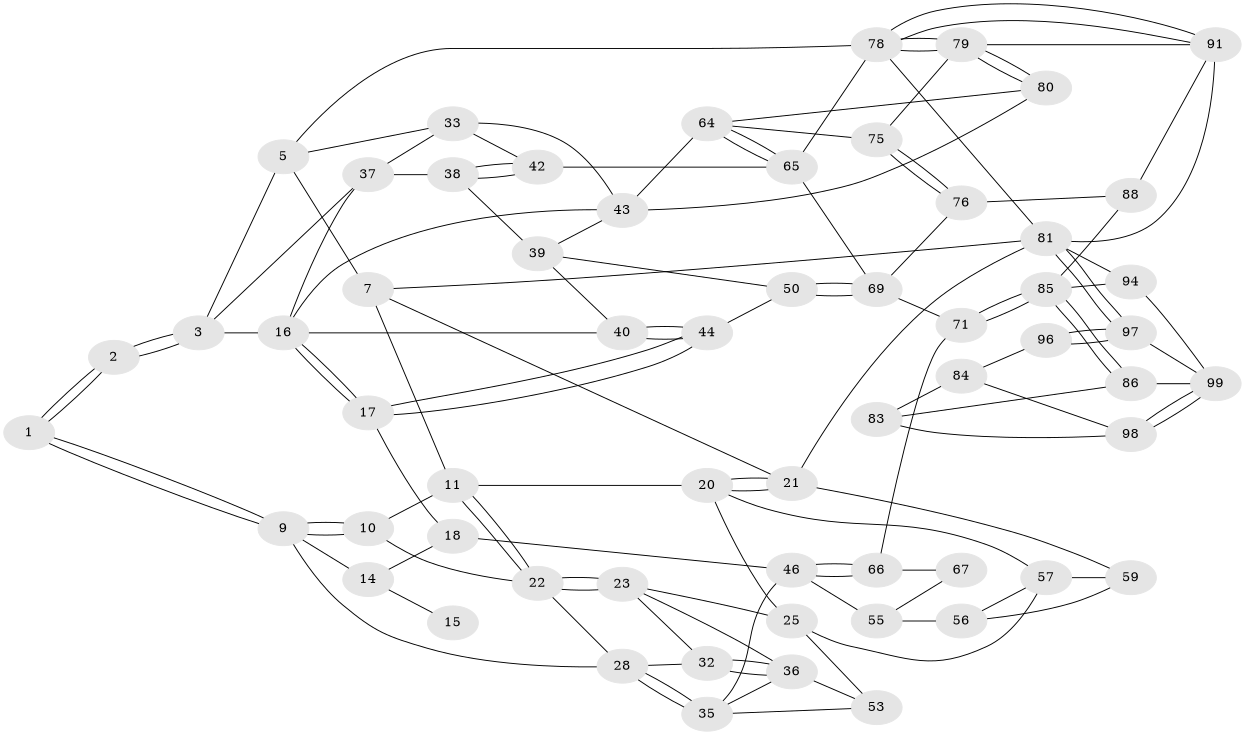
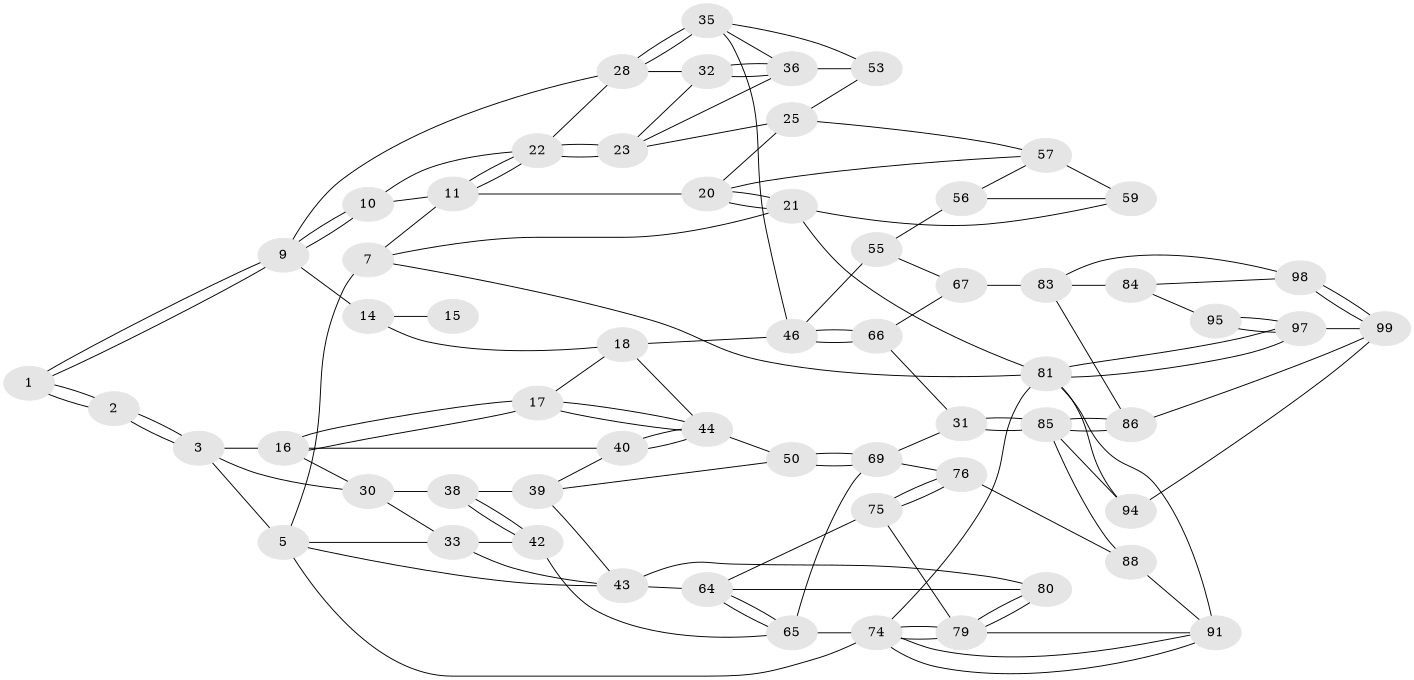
node "78": label "78" -> "74"
node "37": label "37" -> "30"
edge "43" -- "16": now "43" -- "5"
edge "67" -- "83": added
node "71": label "71" -> "31"
node "96": label "96" -> "95"
edge "18" -- "44": added
